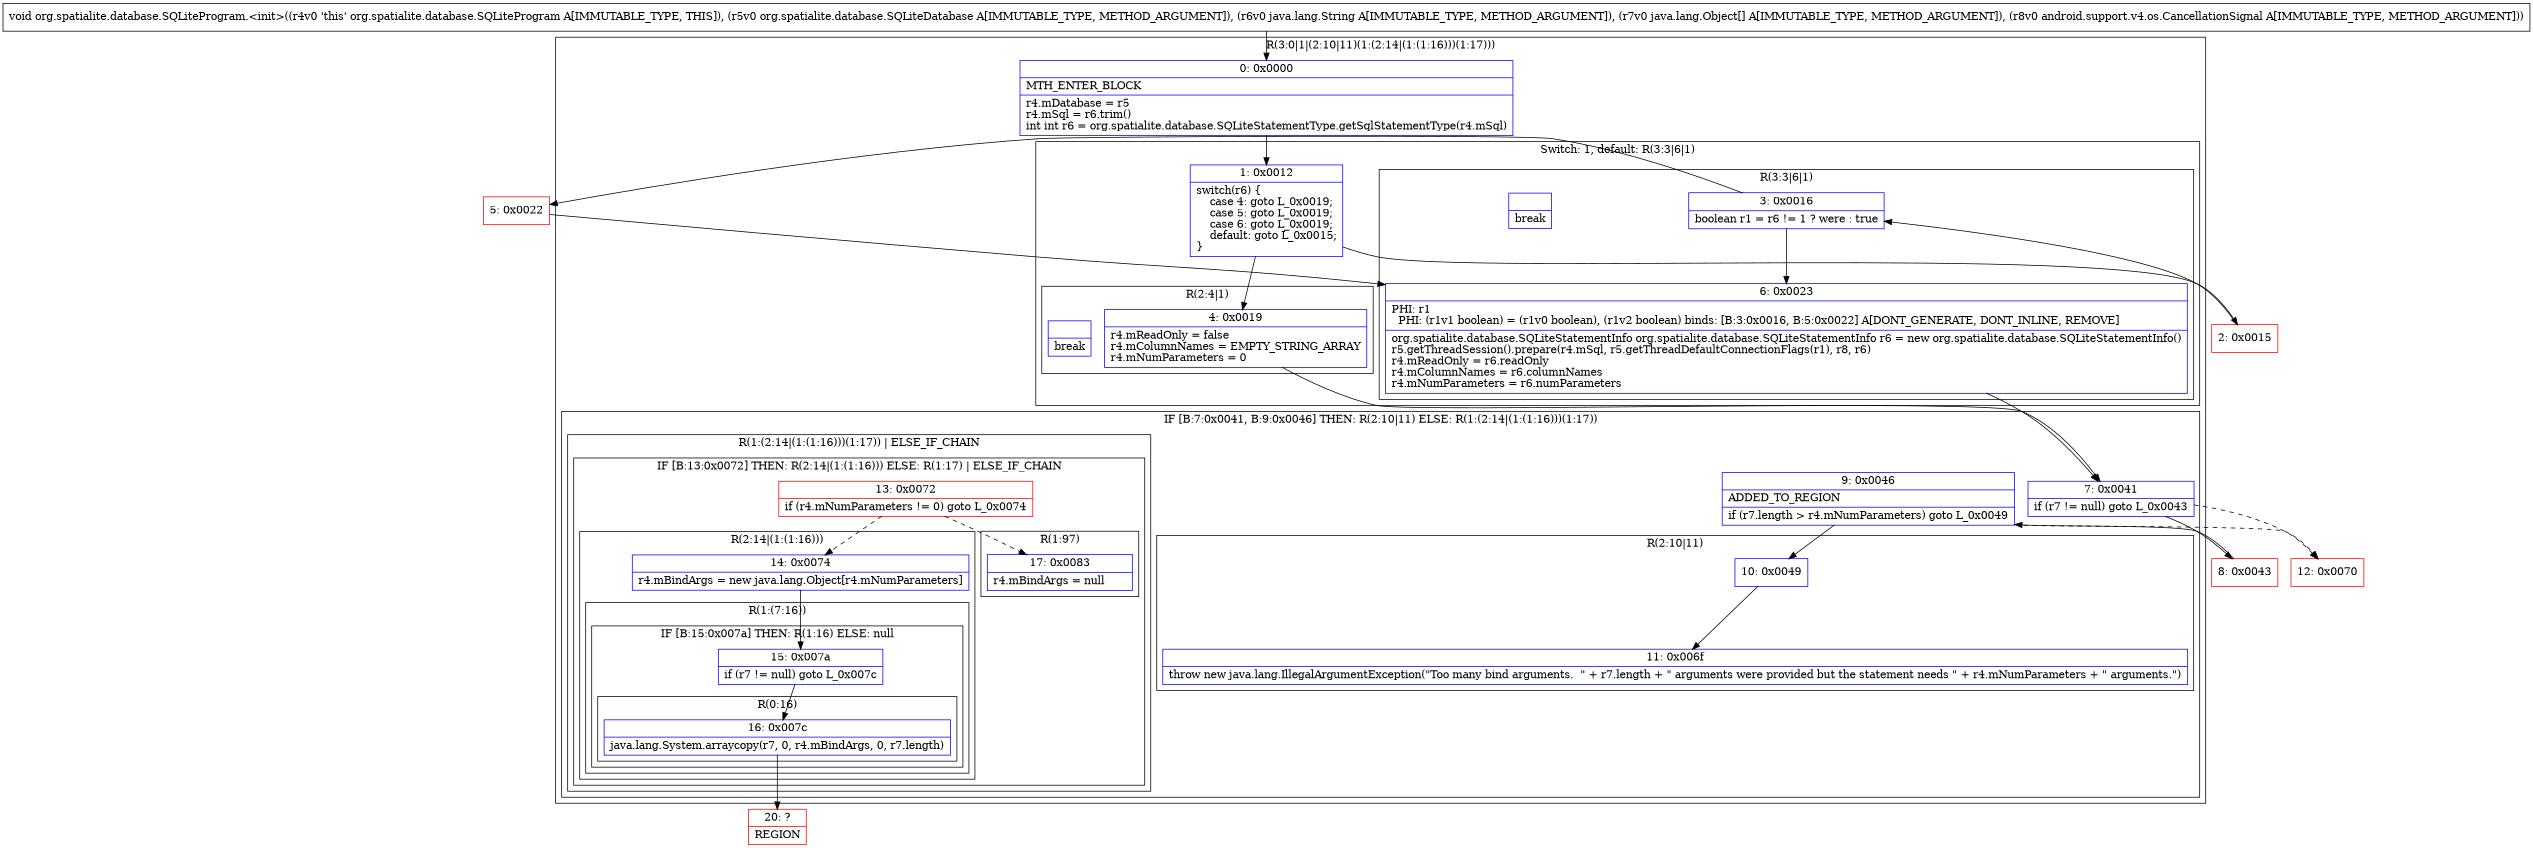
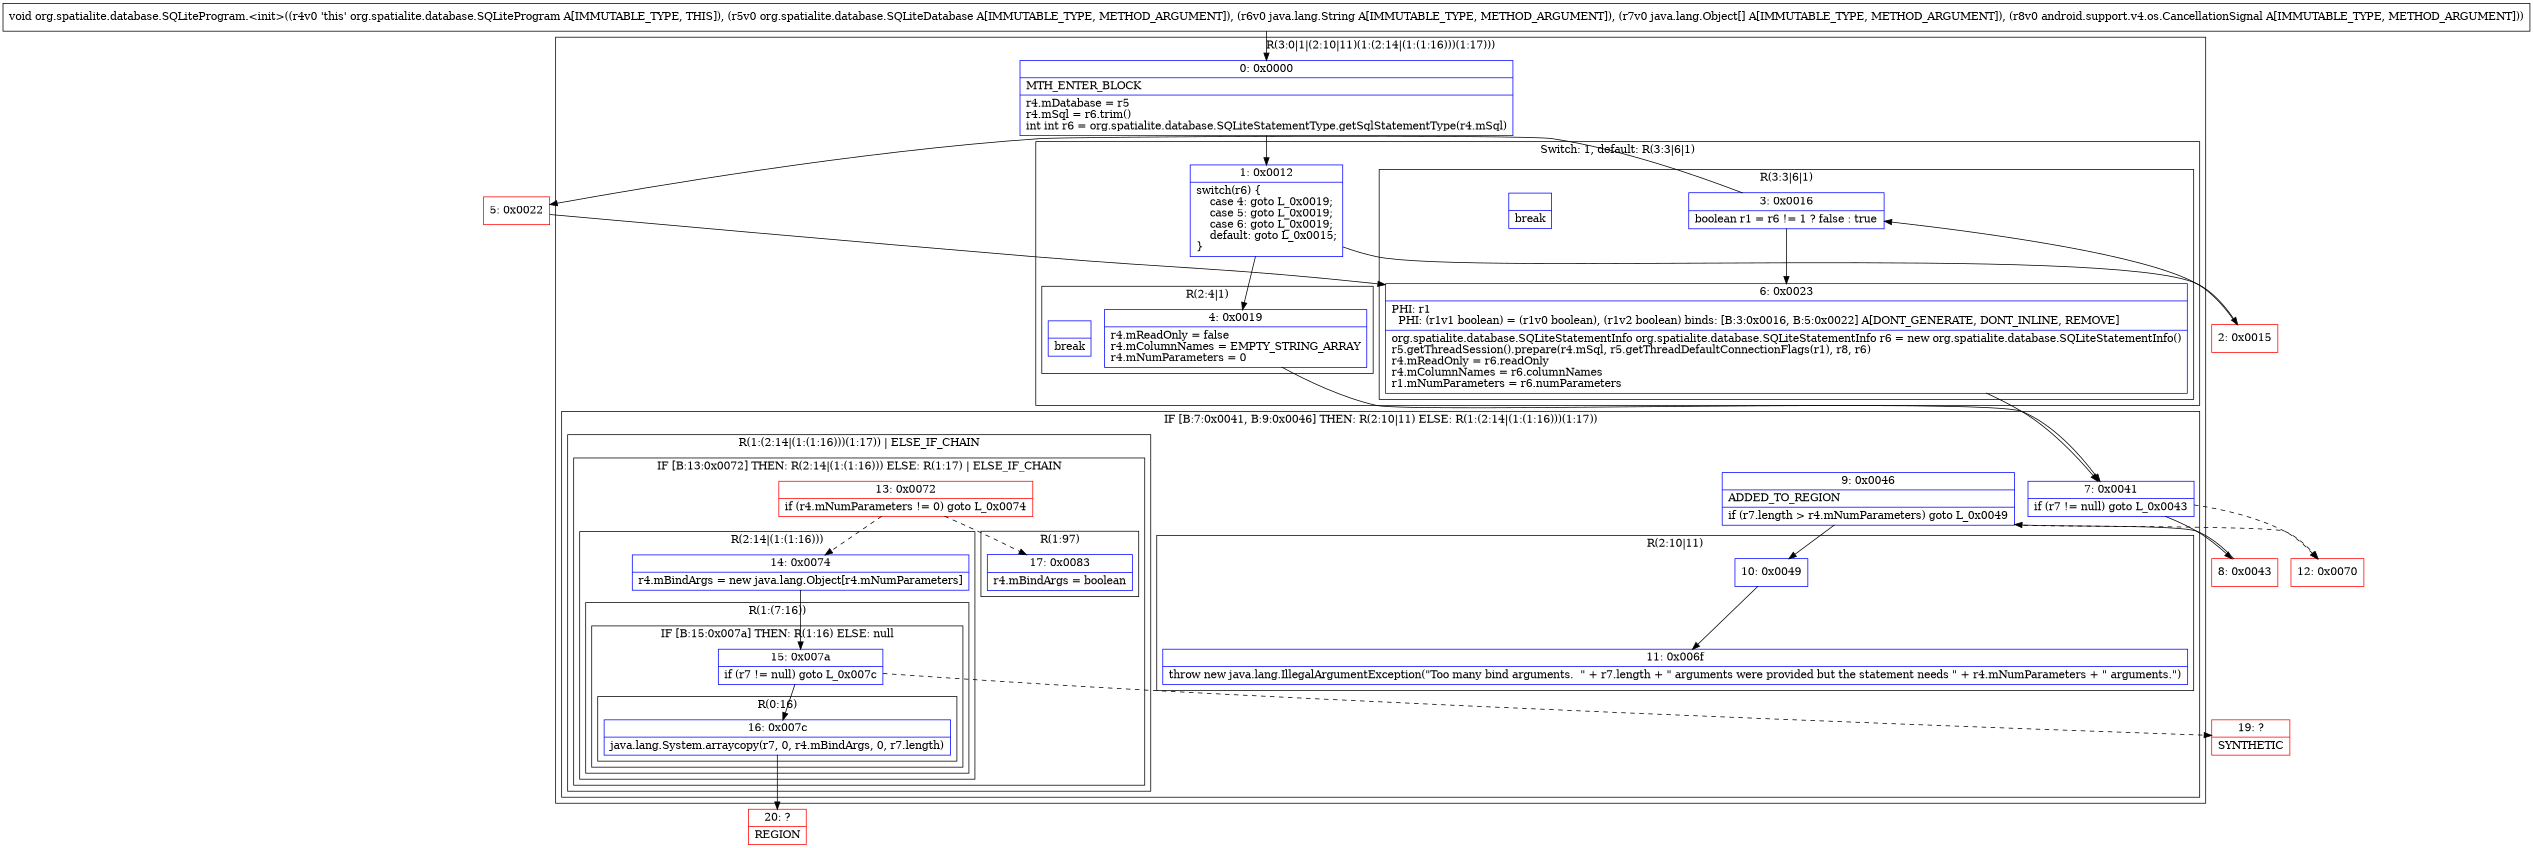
node "3: 0x0016": text "boolean r1 = r6 != 1 ? were : true" -> "boolean r1 = r6 != 1 ? false : true"
node "6: 0x0023": text "r4.mNumParameters = r6.numParameters" -> "r1.mNumParameters = r6.numParameters"
node "17: 0x0083": text "r4.mBindArgs = null" -> "r4.mBindArgs = boolean"
node "19: ?": added
